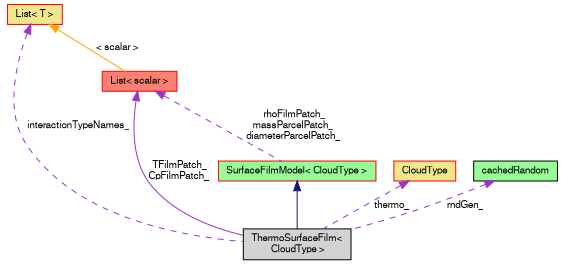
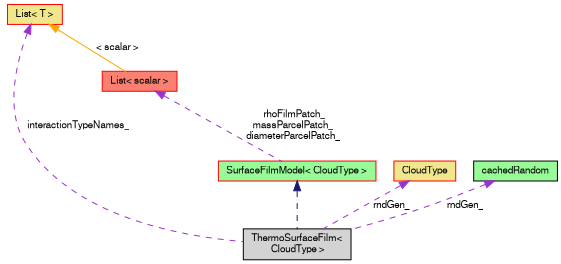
edge "ThermoSurfaceFilm< CloudType >" -> "List< scalar >": removed, label "TFilmPatch_ CpFilmPatch_"
edge "ThermoSurfaceFilm< CloudType >" -> "CloudType": label " thermo_" -> " rndGen_"
edge "ThermoSurfaceFilm< CloudType >" -> "SurfaceFilmModel< CloudType >": style solid -> dashed
